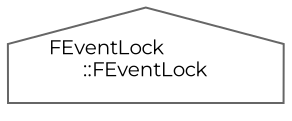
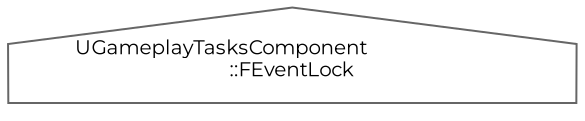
node "FEventLock ::FEventLock": label "FEventLock ::FEventLock" -> "UGameplayTasksComponent ::FEventLock"
